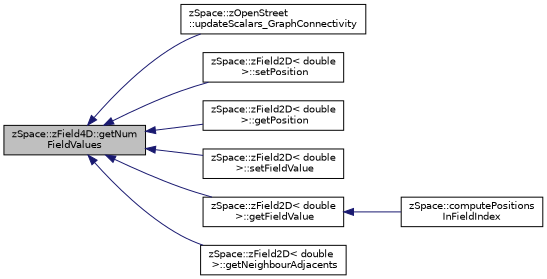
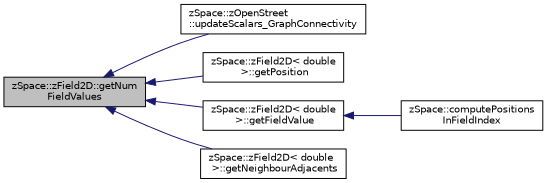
node "zSpace::zField2D< double >::setPosition": removed
node "zSpace::zField4D::getNum FieldValues": label "zSpace::zField4D::getNum FieldValues" -> "zSpace::zField2D::getNum FieldValues"
node "zSpace::zField2D< double >::setFieldValue": removed
